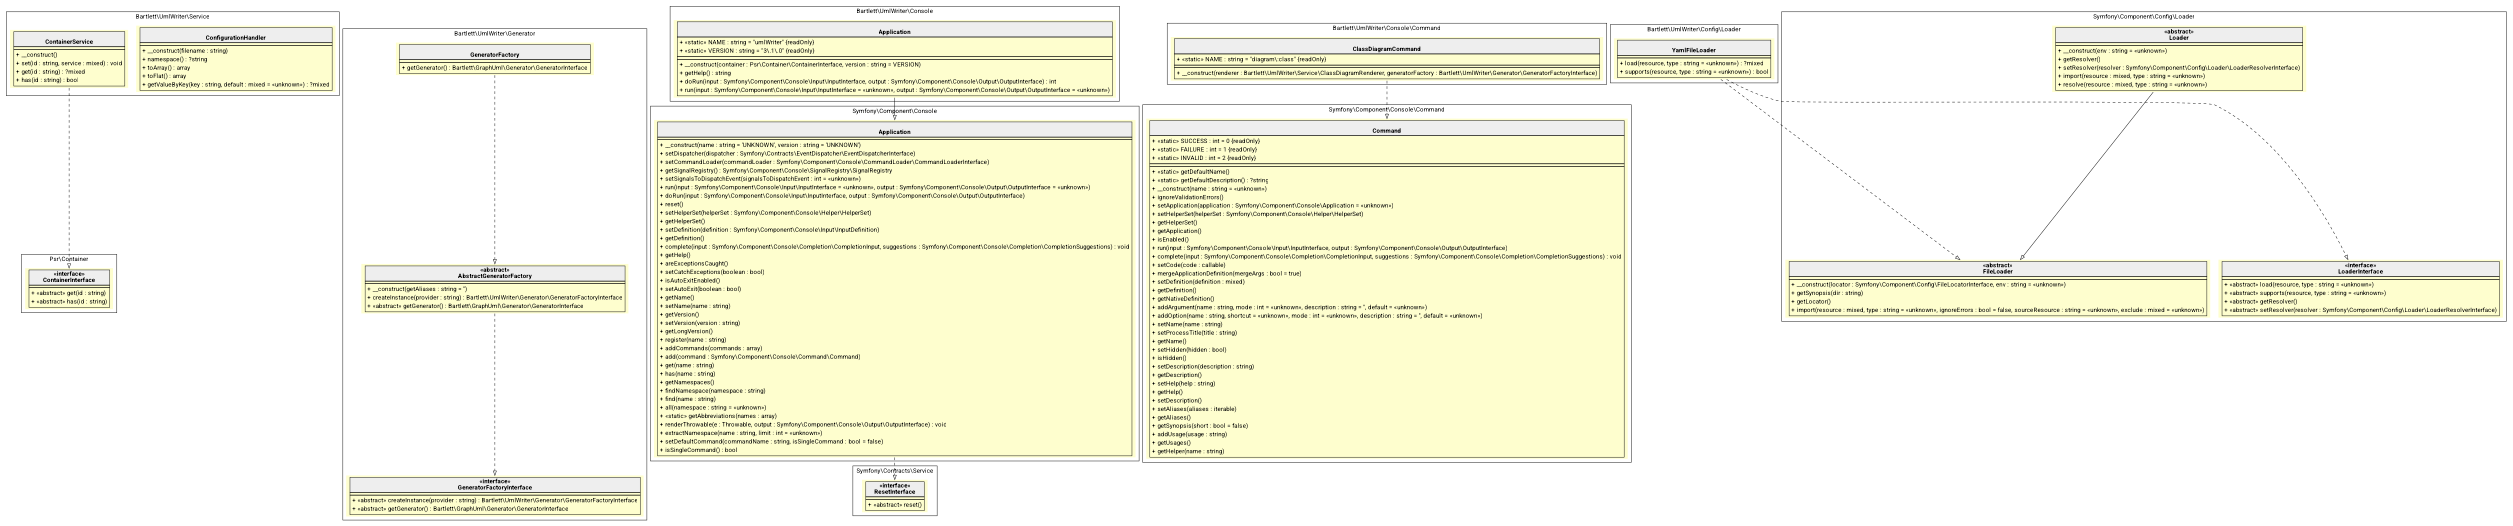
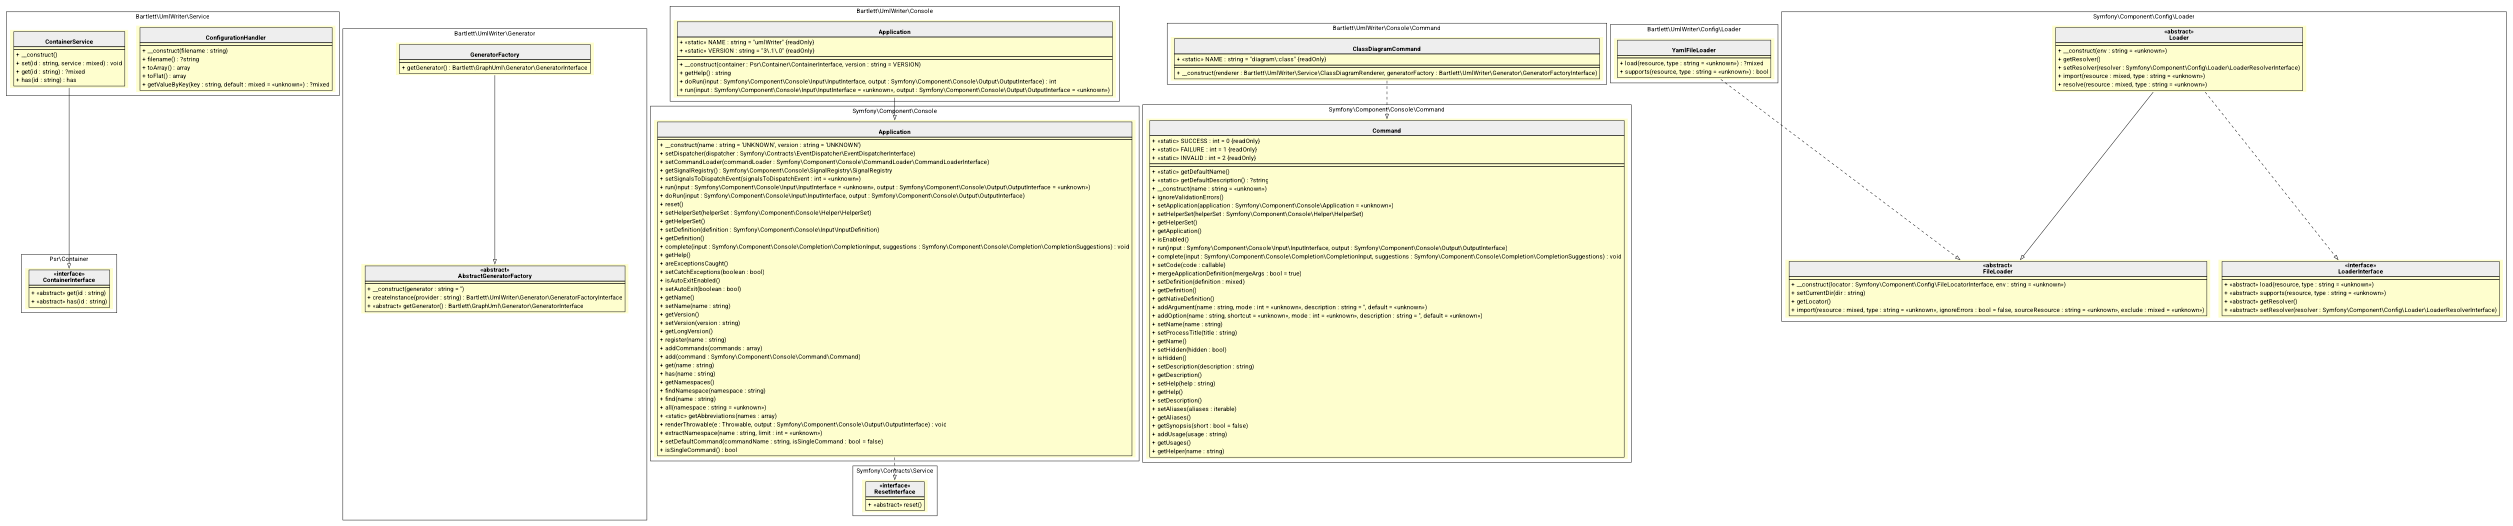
node "ConfigurationHandler": text "+ namespace() : ?string" -> "+ filename() : ?string"
node "ContainerService": text "+ has(id : string) : bool" -> "+ has(id : string) : has"
edge "YamlFileLoader" -> "LoaderInterface": now "Loader" -> "LoaderInterface"
edge "GeneratorFactory" -> "AbstractGeneratorFactory": style dashed -> filled
edge "ContainerService" -> "ContainerInterface": style dashed -> filled
node "AbstractGeneratorFactory": text "+ __construct(getAliases : string = '')" -> "+ __construct(generator : string = '')"
node "FileLoader": text "+ getSynopsis(dir : string)" -> "+ setCurrentDir(dir : string)"
node "GeneratorFactoryInterface": removed
